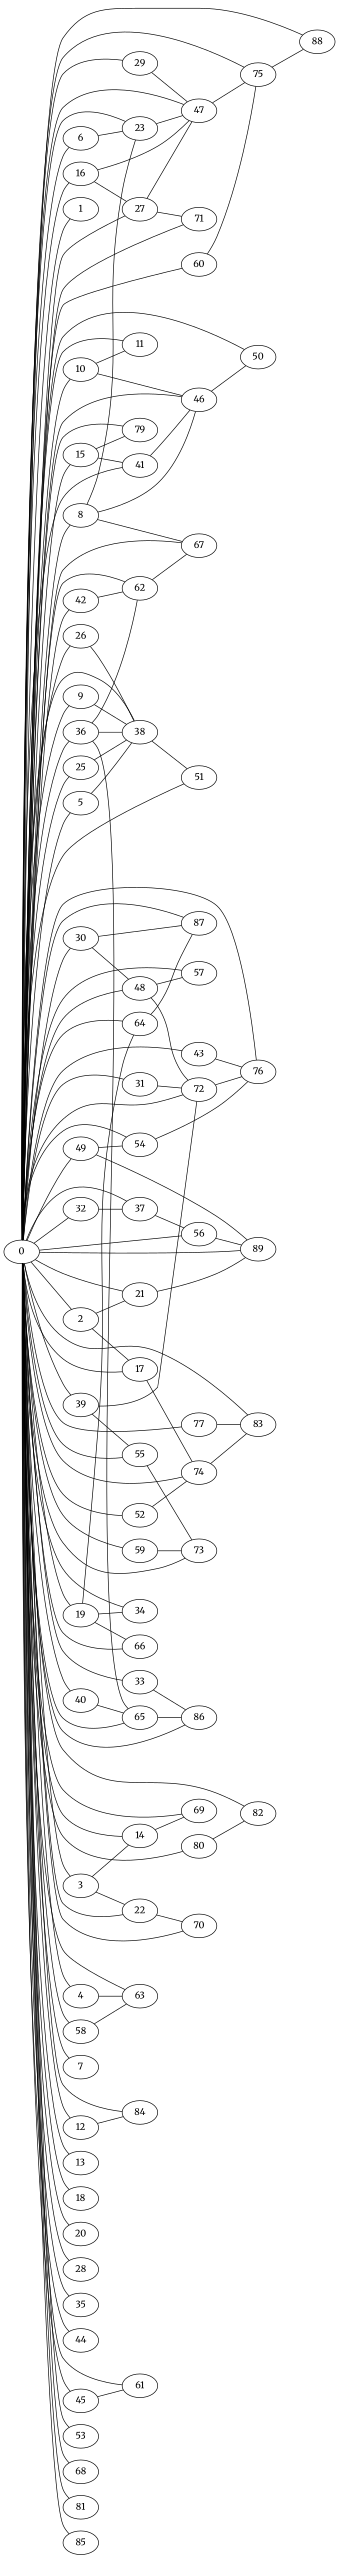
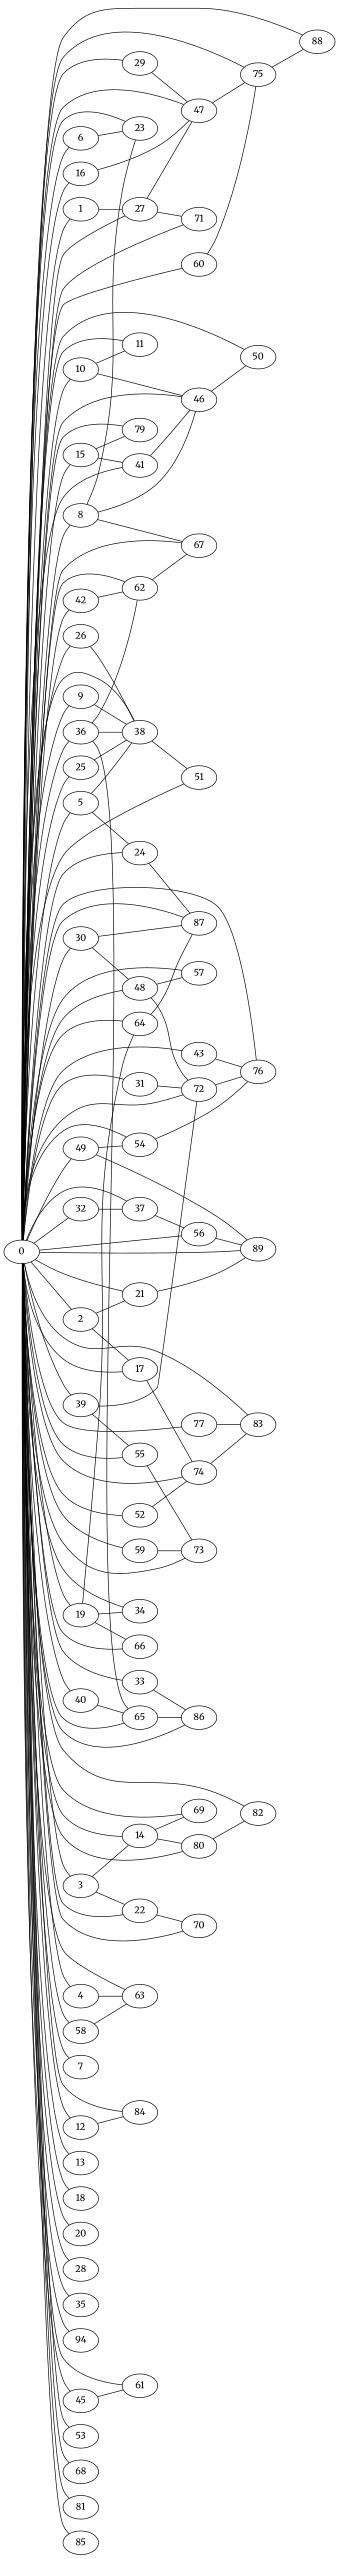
edge "47" -- "23": removed
edge "16" -- "27": now "1" -- "27"
node "24": added
edge "14" -- "80": added
node "44": label "44" -> "94"
